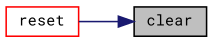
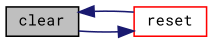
edge "clear" -> "reset": added
